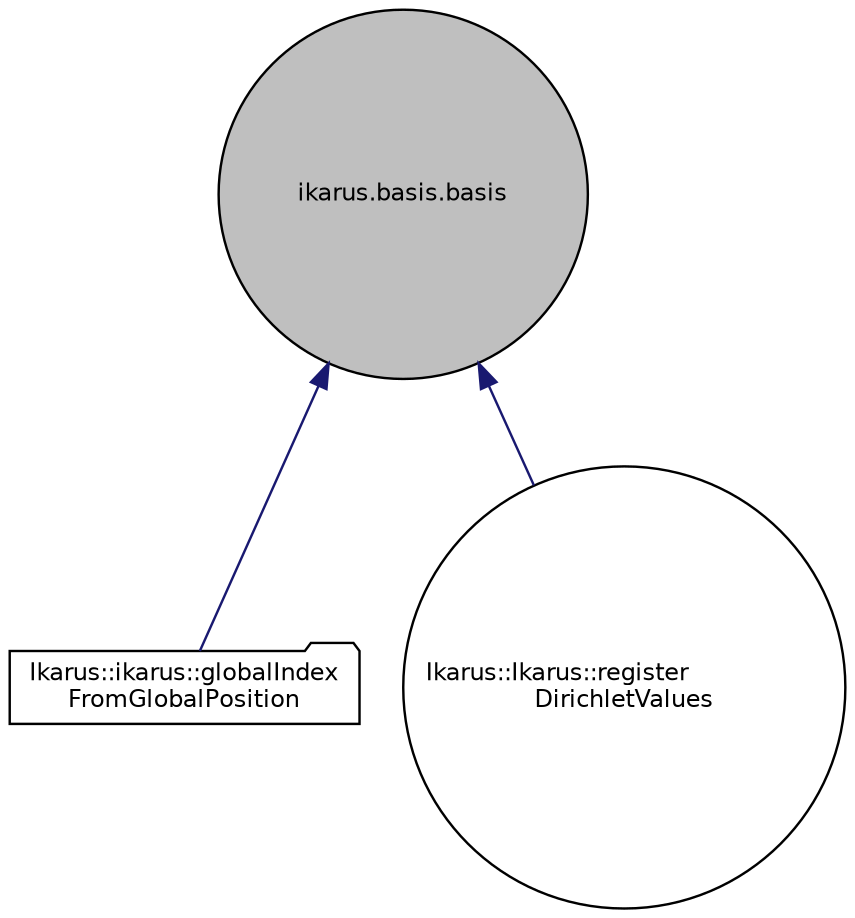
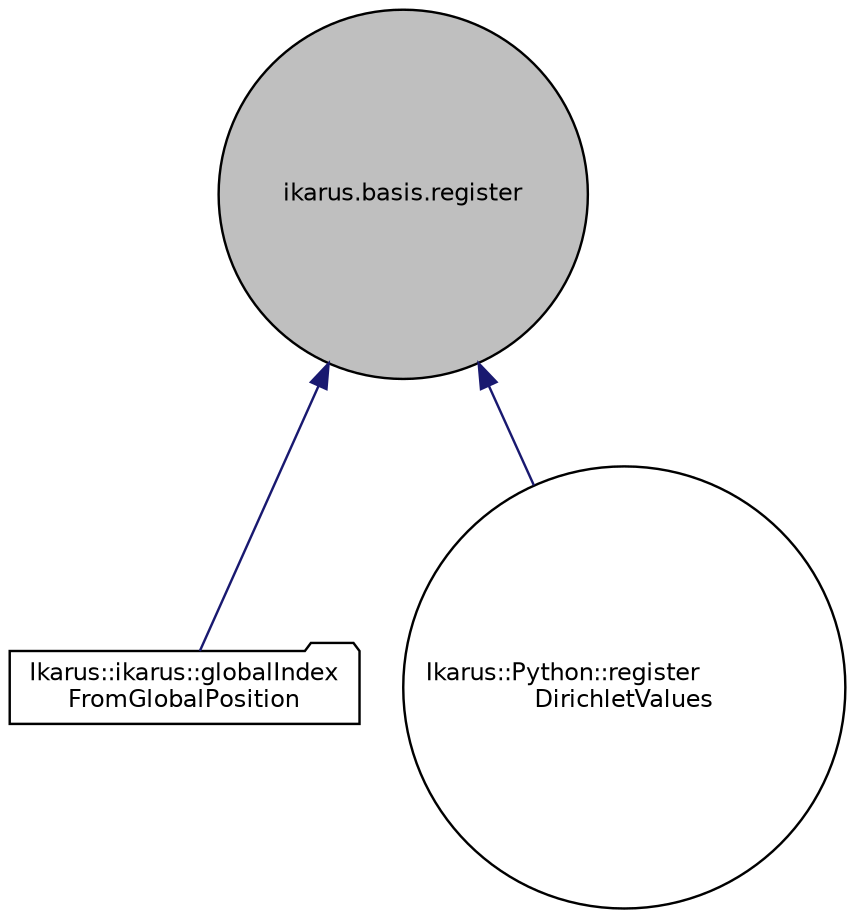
node "ikarus.basis.basis": label "ikarus.basis.basis" -> "ikarus.basis.register"
node "Ikarus::Ikarus::register DirichletValues": label "Ikarus::Ikarus::register DirichletValues" -> "Ikarus::Python::register DirichletValues"
